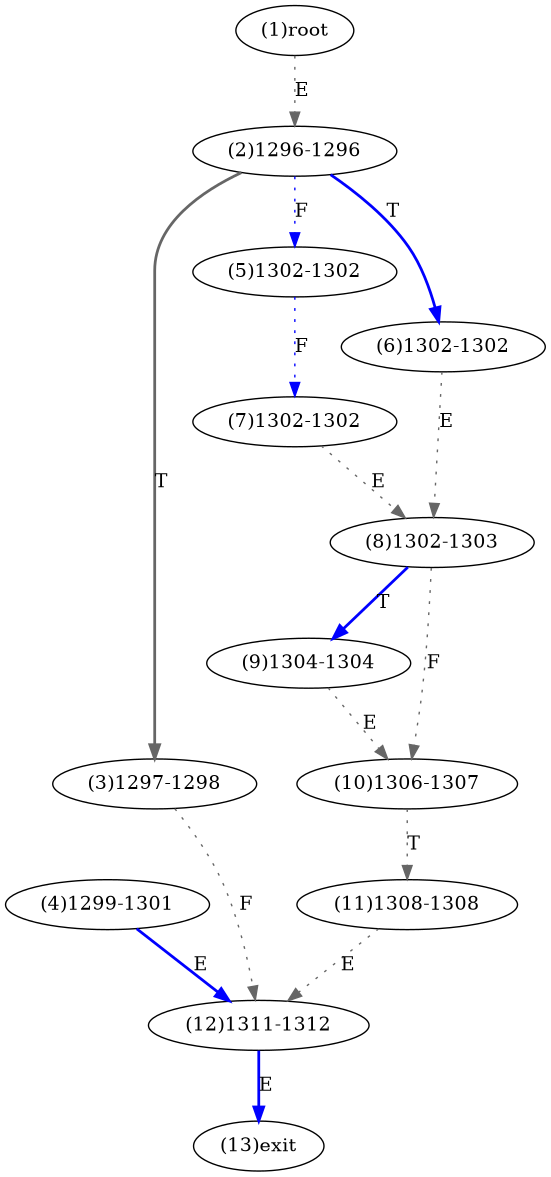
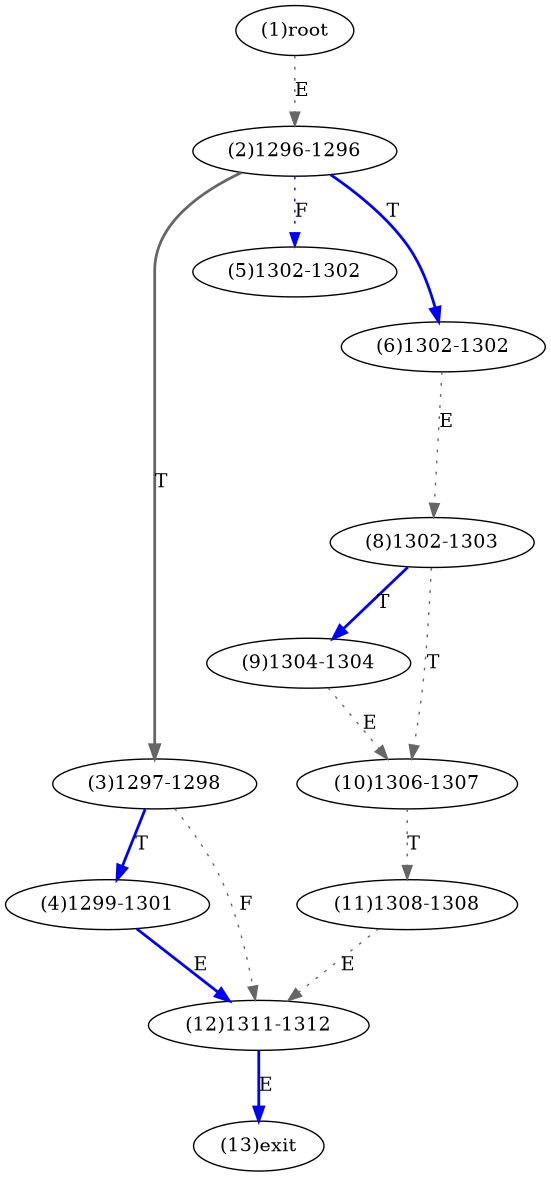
node "(7)1302-1302": removed
edge "(8)1302-1303" -> "(10)1306-1307": label "F" -> "T"
edge "(3)1297-1298" -> "(4)1299-1301": added, label "T"
